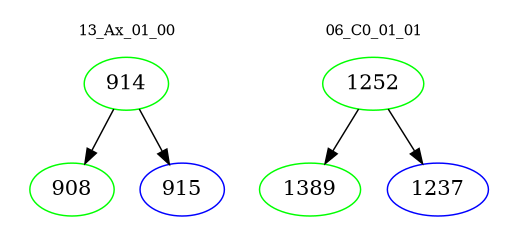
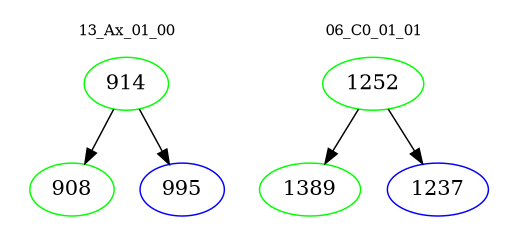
node "915": label "915" -> "995"
